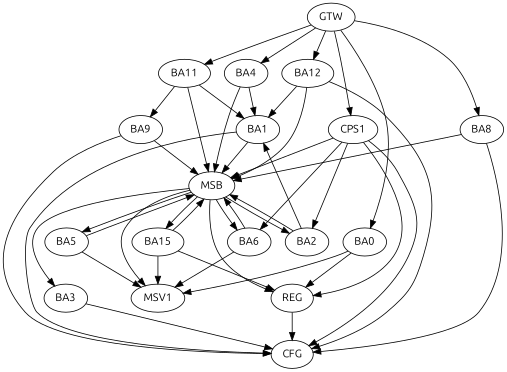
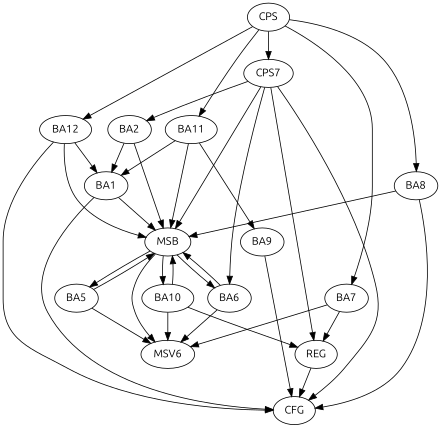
node "GTW": label "GTW" -> "CPS"
node "BA4": removed
node "CPS1": label "CPS1" -> "CPS7"
edge "BA9" -> "MSB": removed
edge "MSB" -> "BA2": removed
node "BA15": label "BA15" -> "BA10"
node "BA0": label "BA0" -> "BA7"
edge "MSB" -> "REG": removed
node "BA3": removed
node "MSV1": label "MSV1" -> "MSV6"
